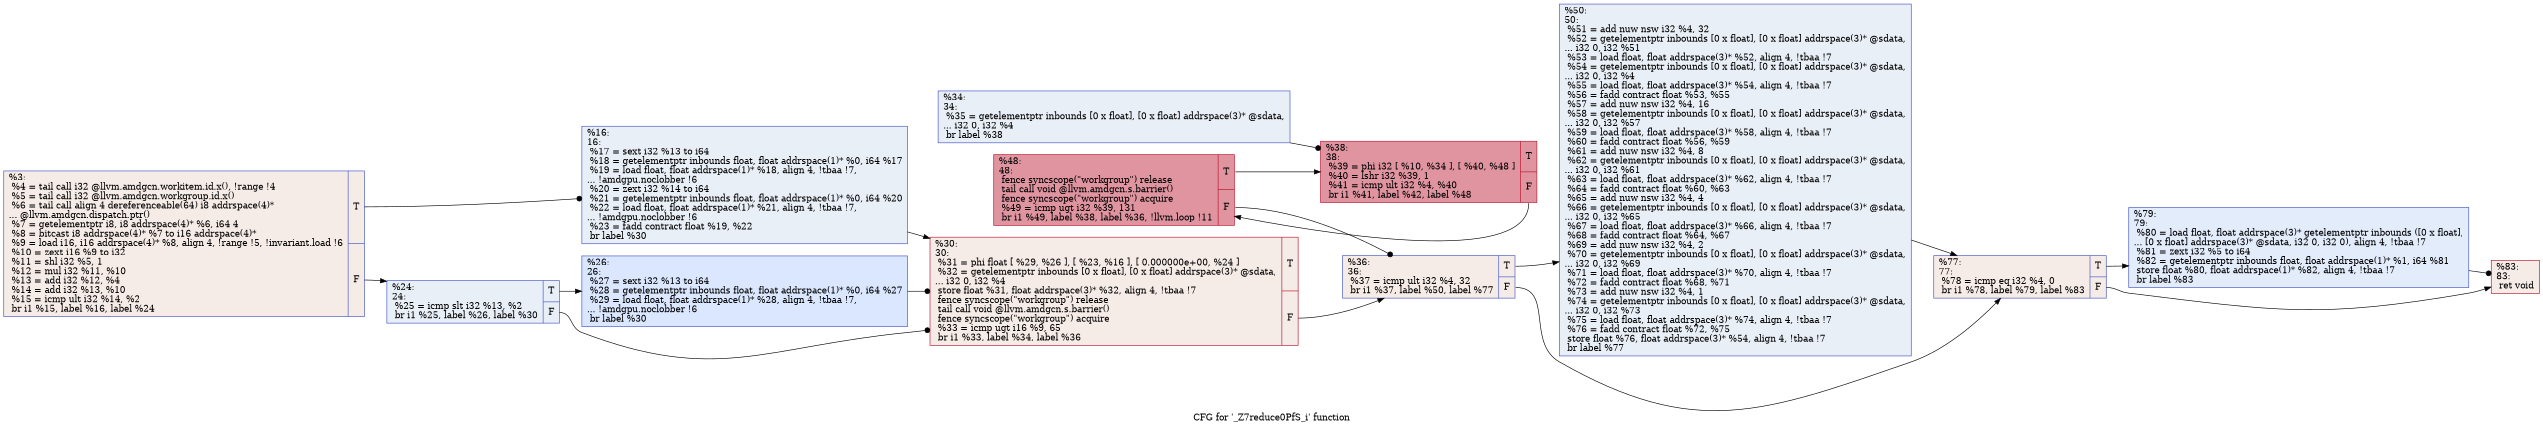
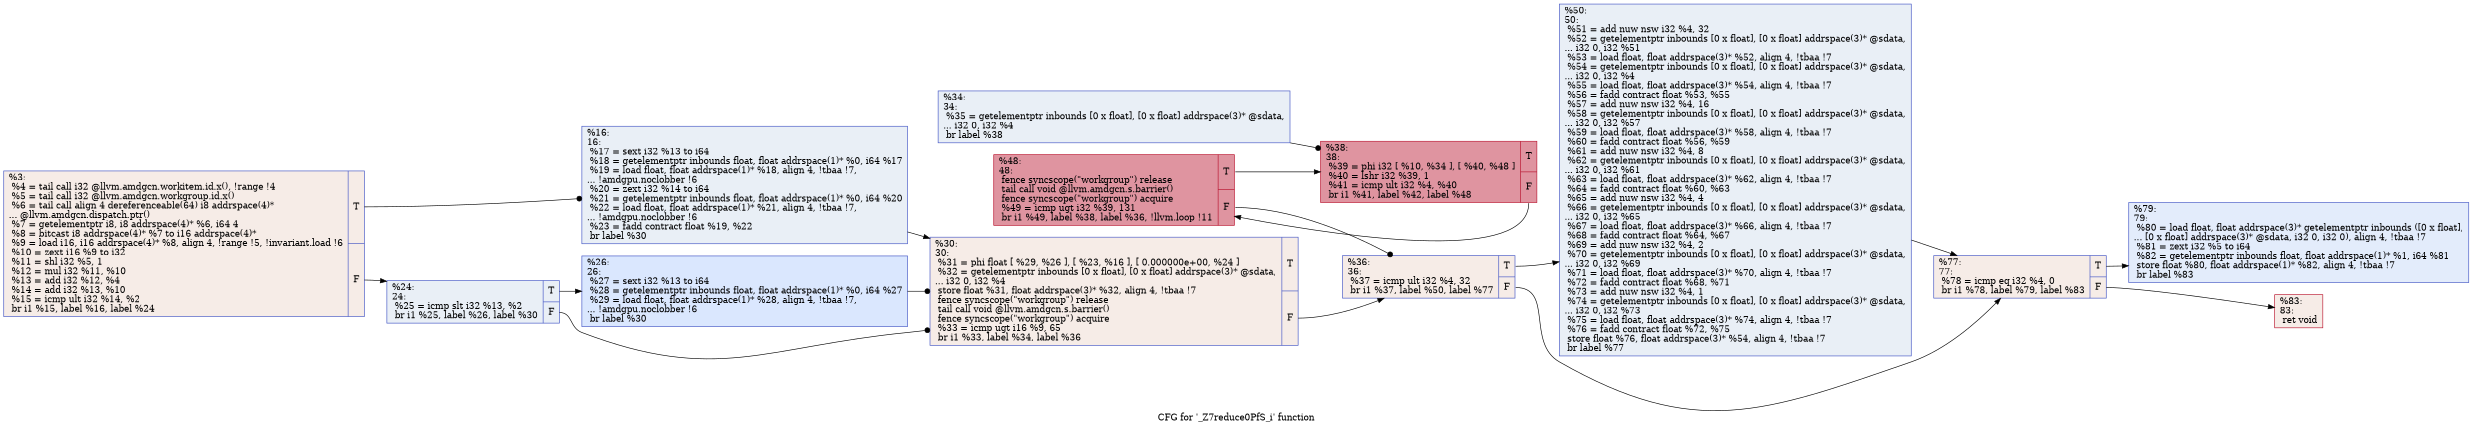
edge "%79:" -> "%83:": removed
node "%30:": color #b70d28ff -> #3d50c3ff
